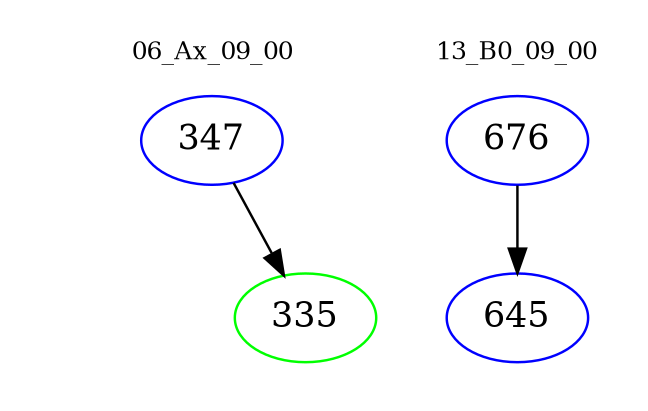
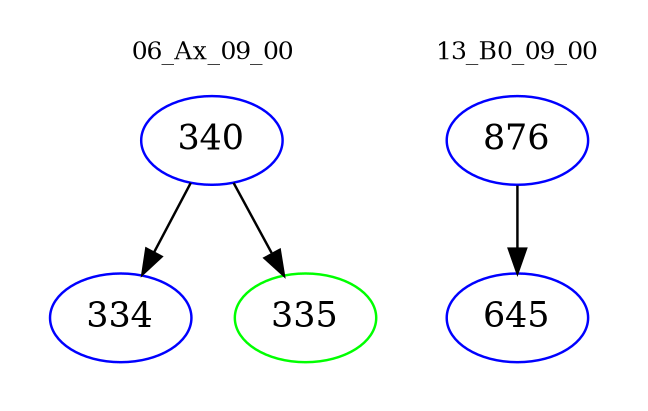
node "347": label "347" -> "340"
node "676": label "676" -> "876"
node "334": added
